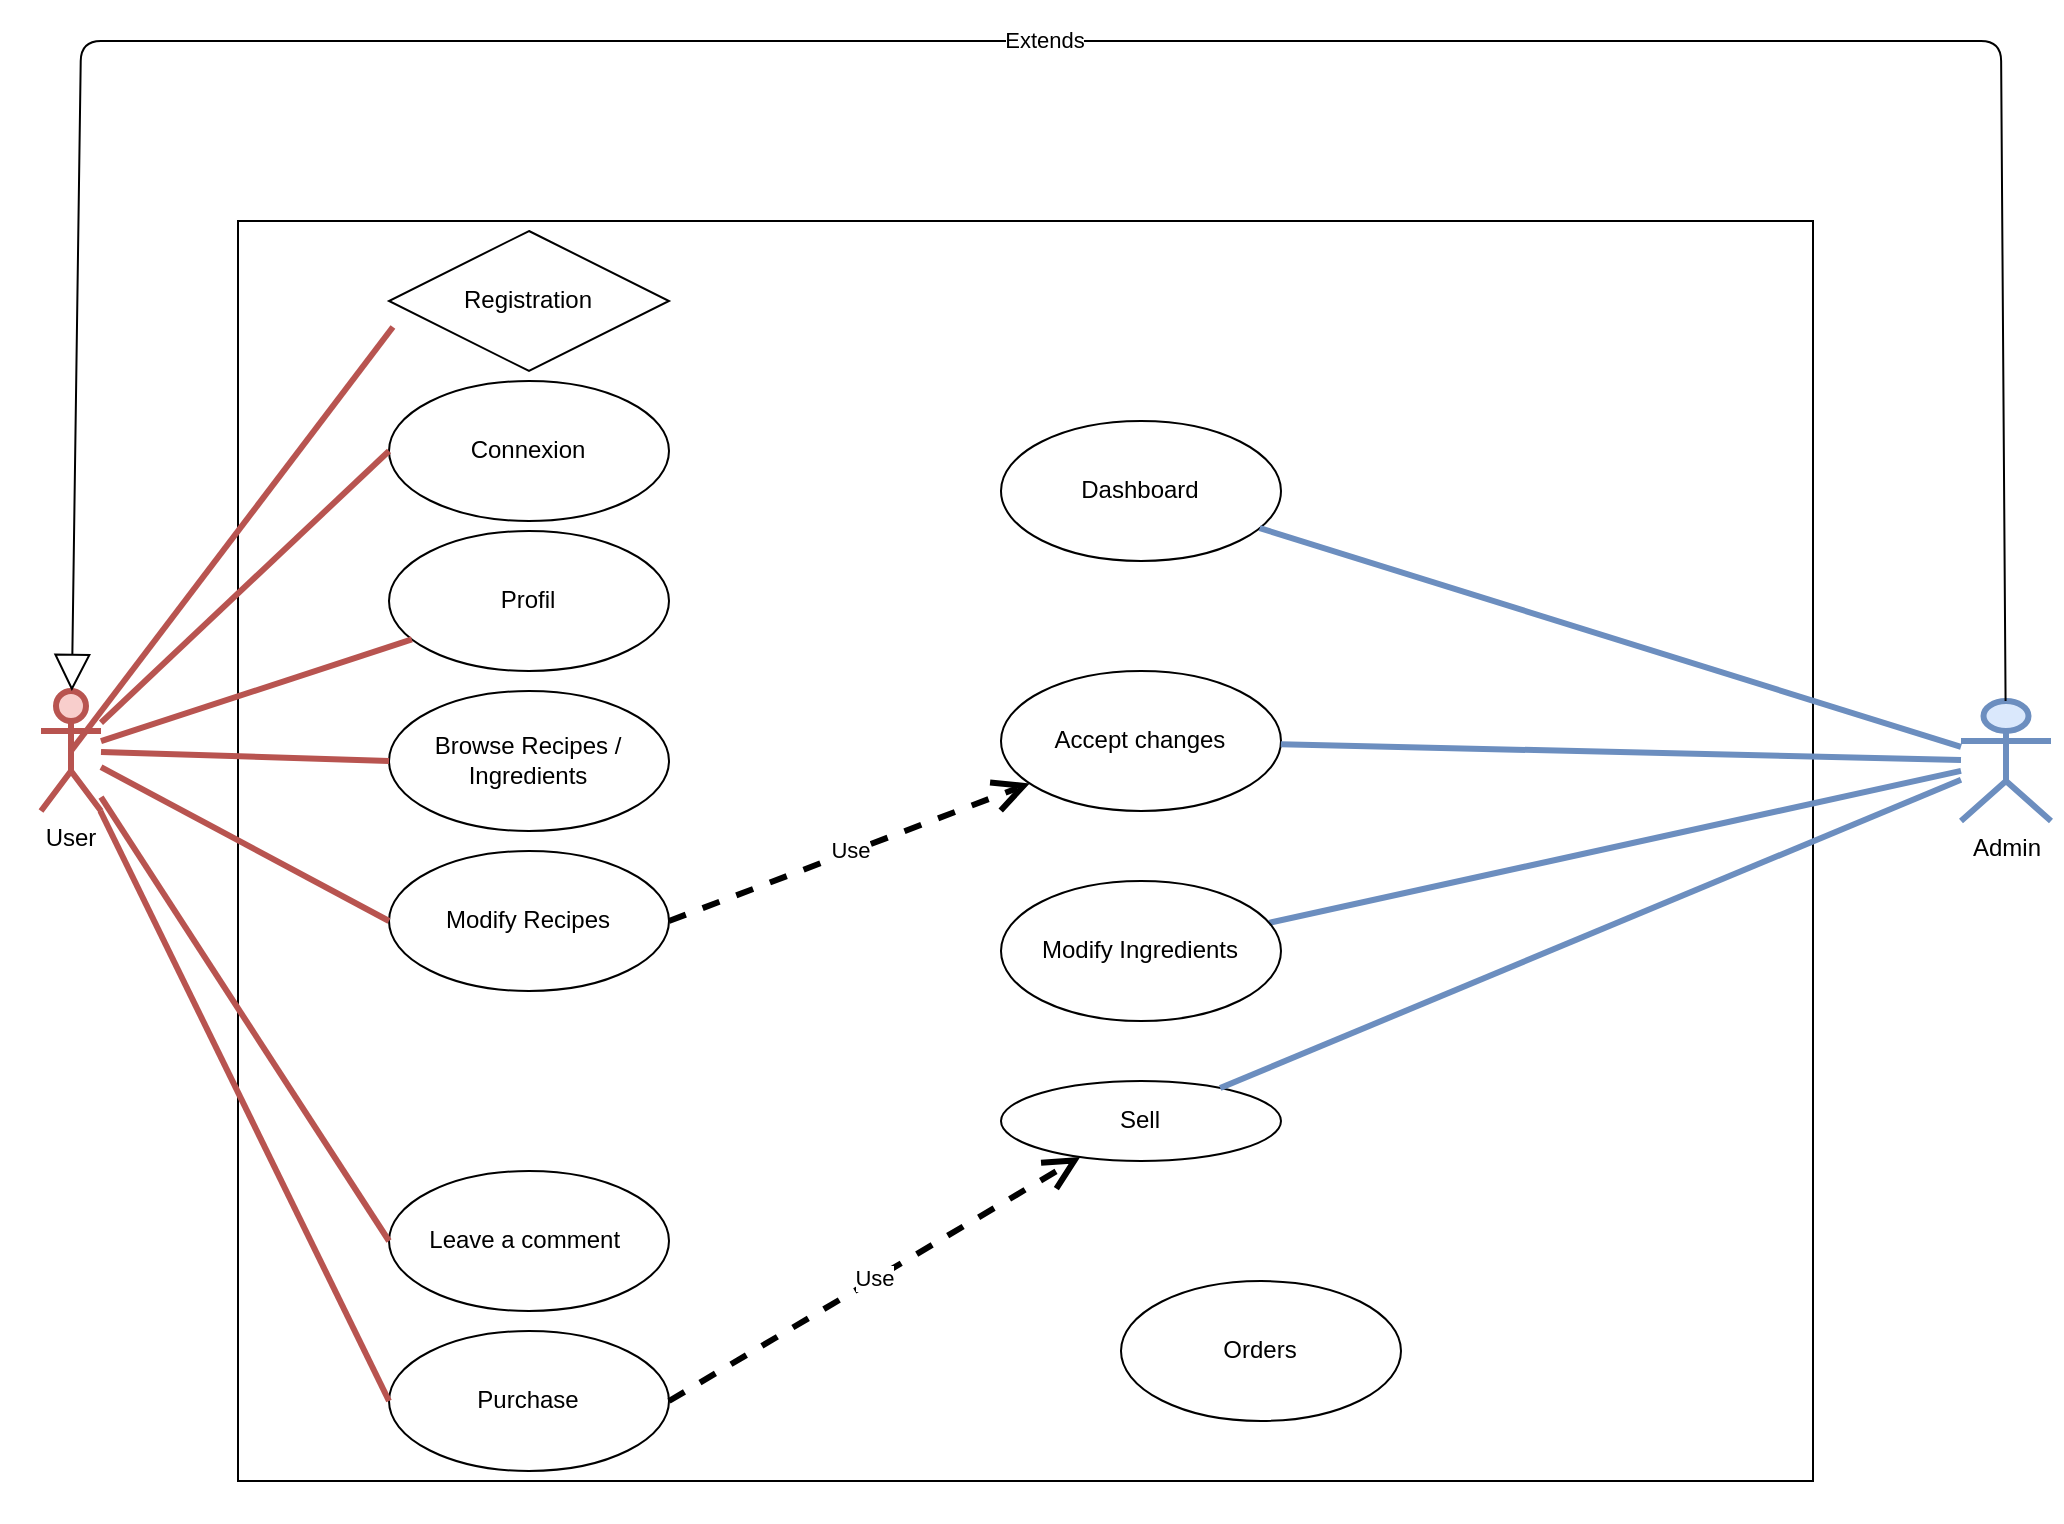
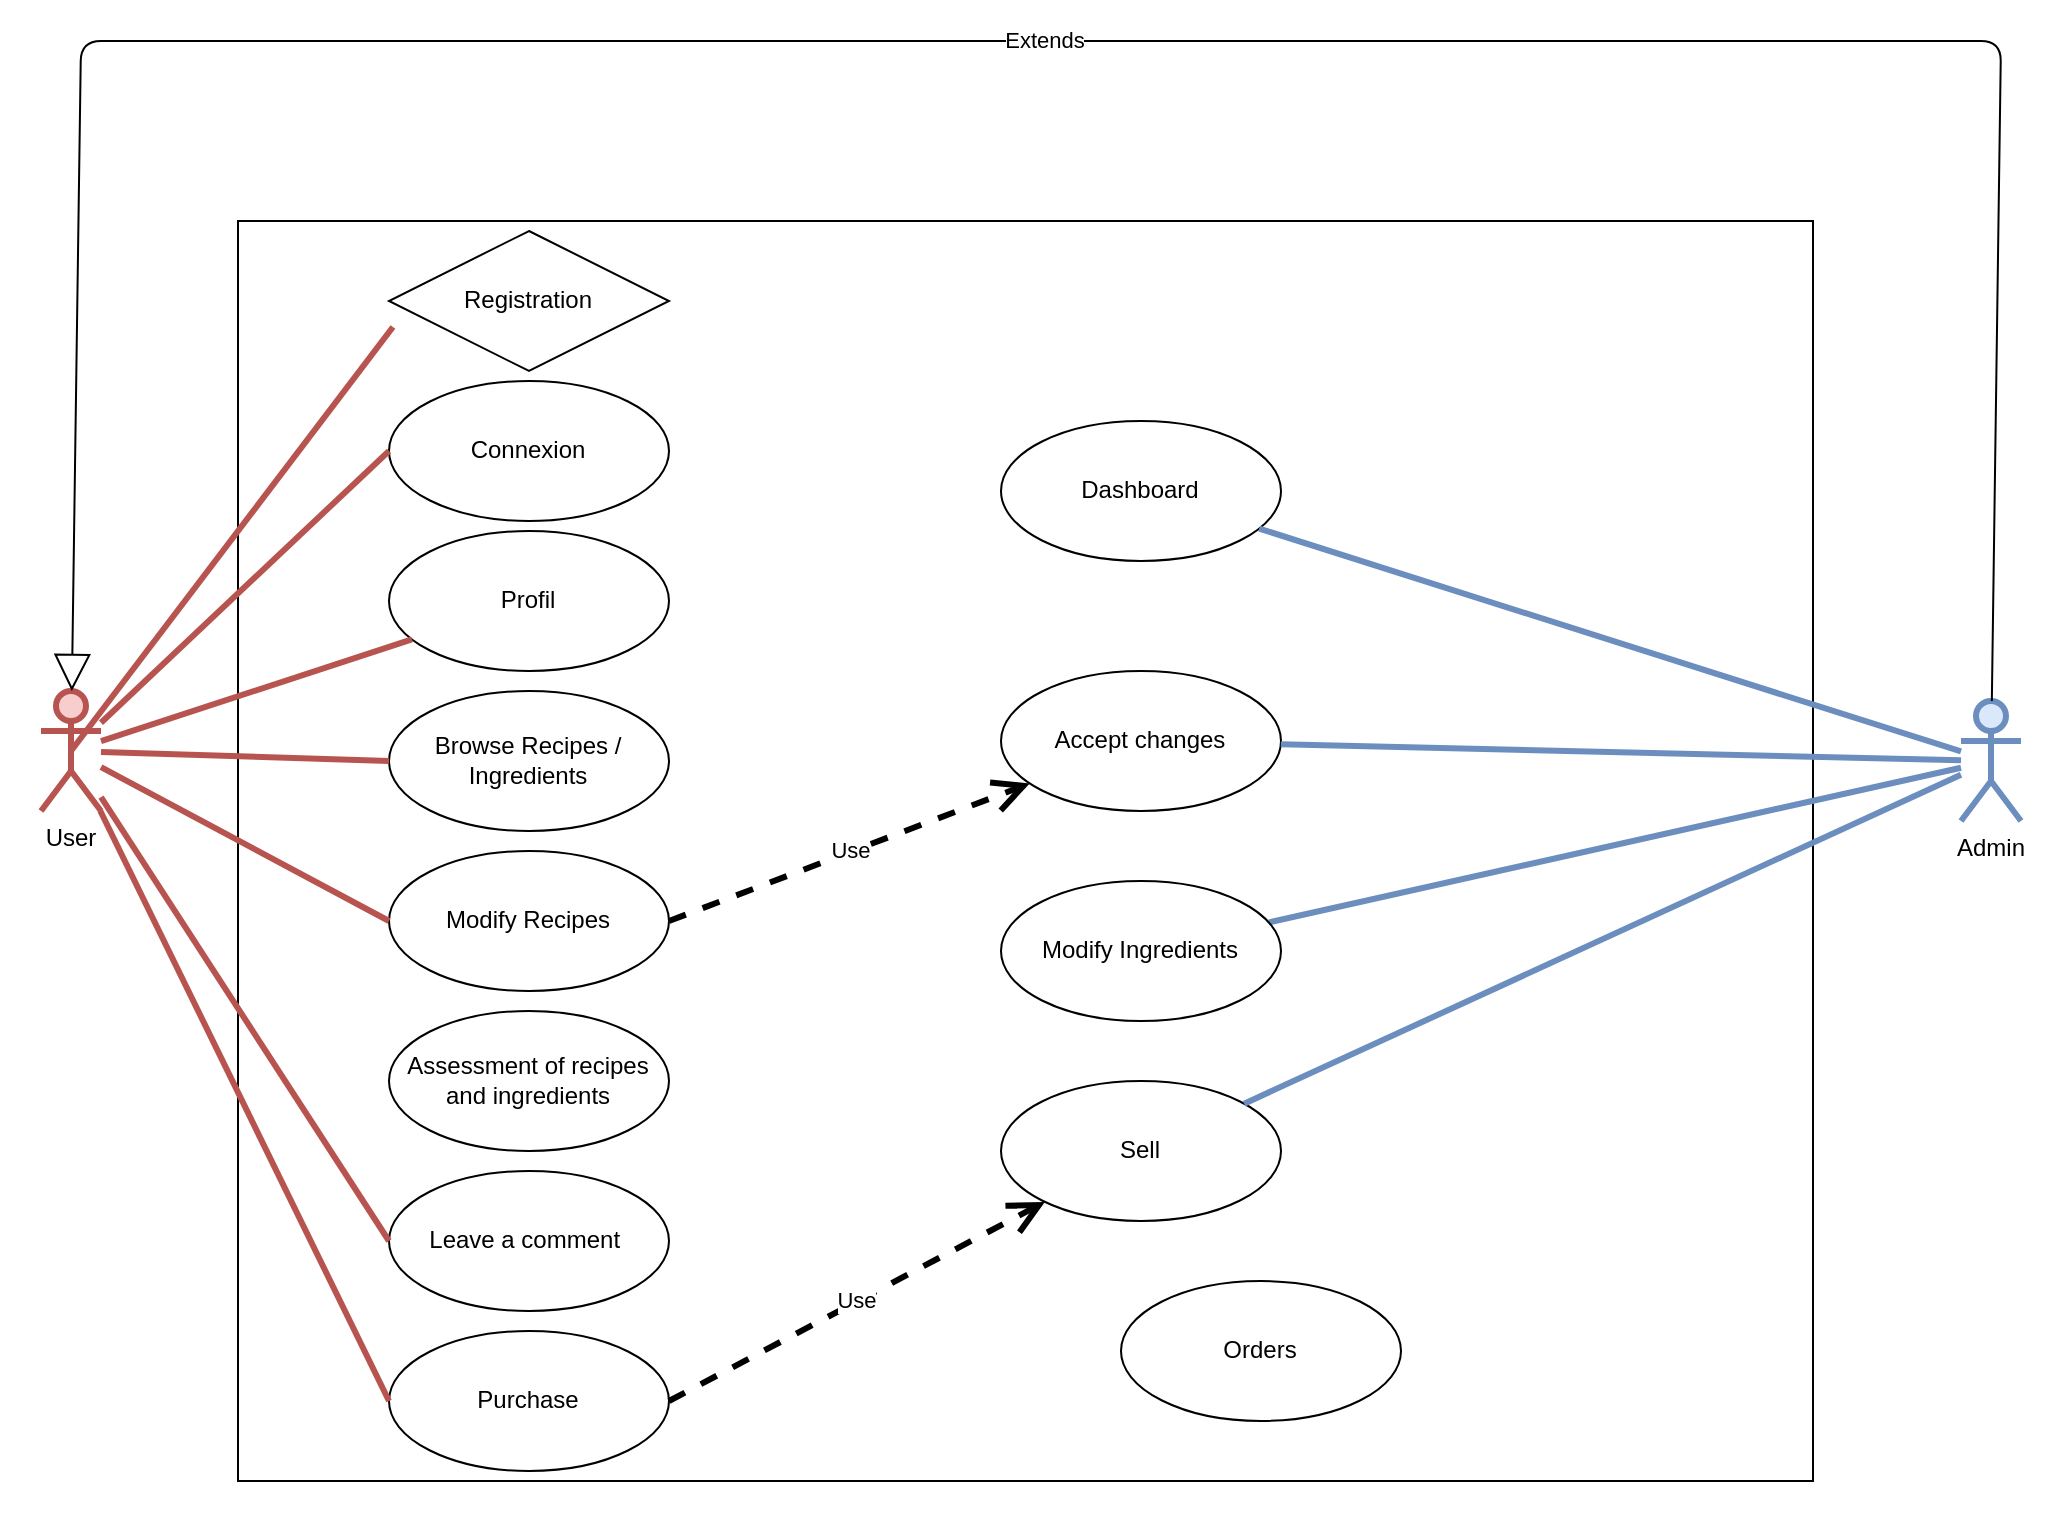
node "Admin": size 90x120 -> 60x120
node "Assessment of recipes and ingredients": added
node "Sell": size 280x80 -> 280x140
